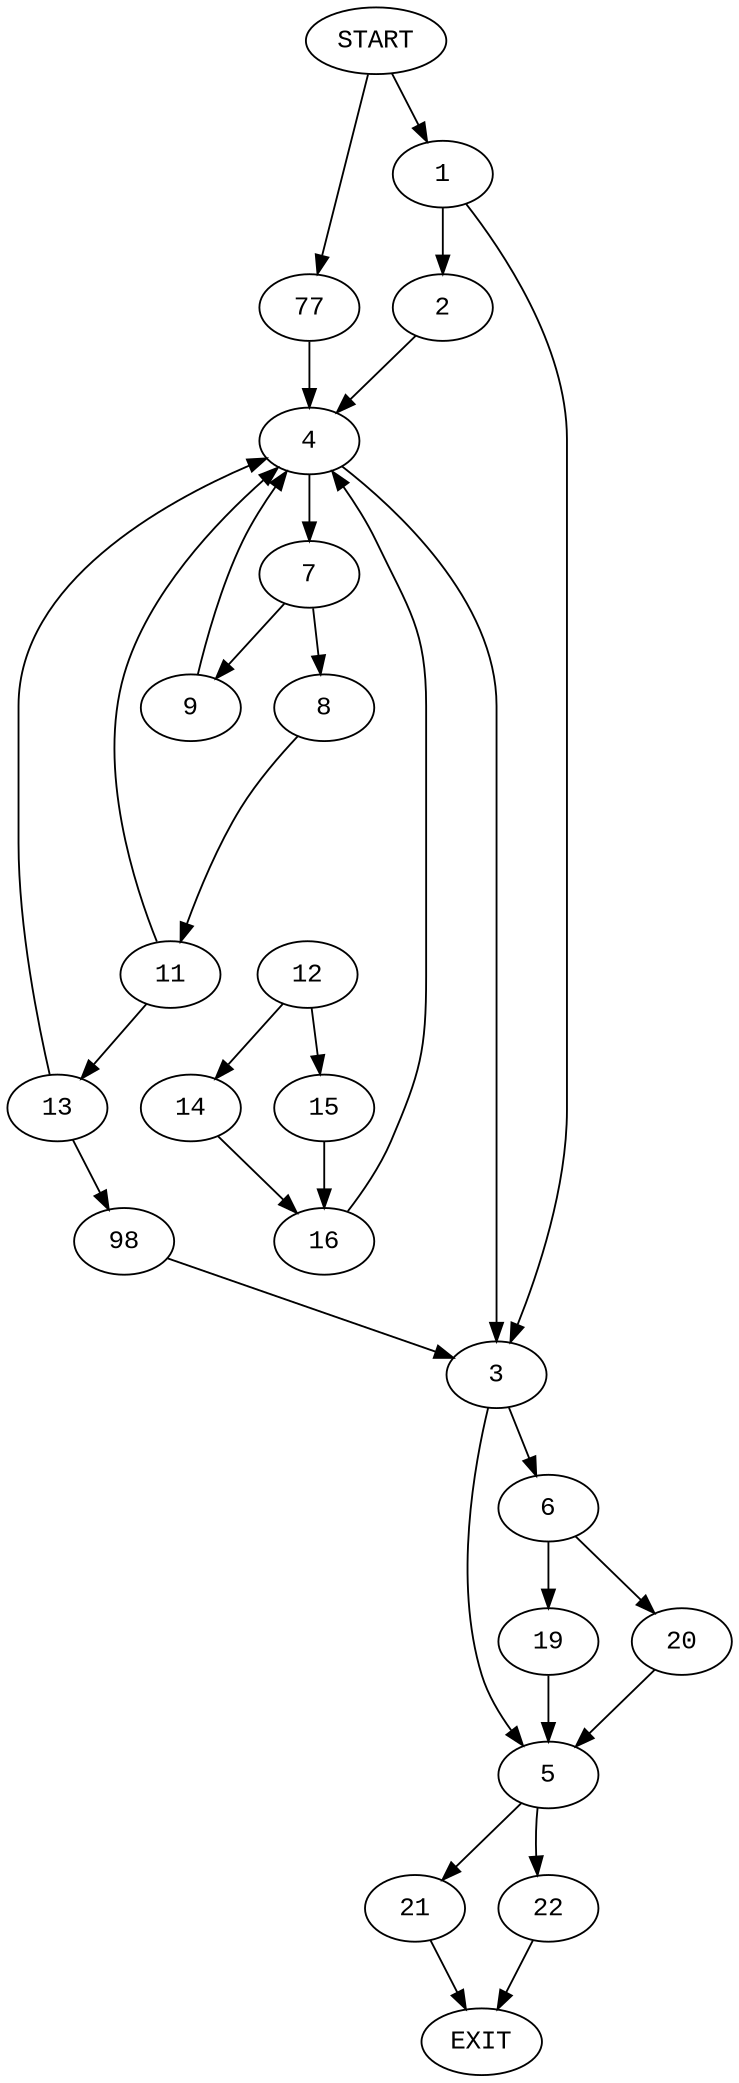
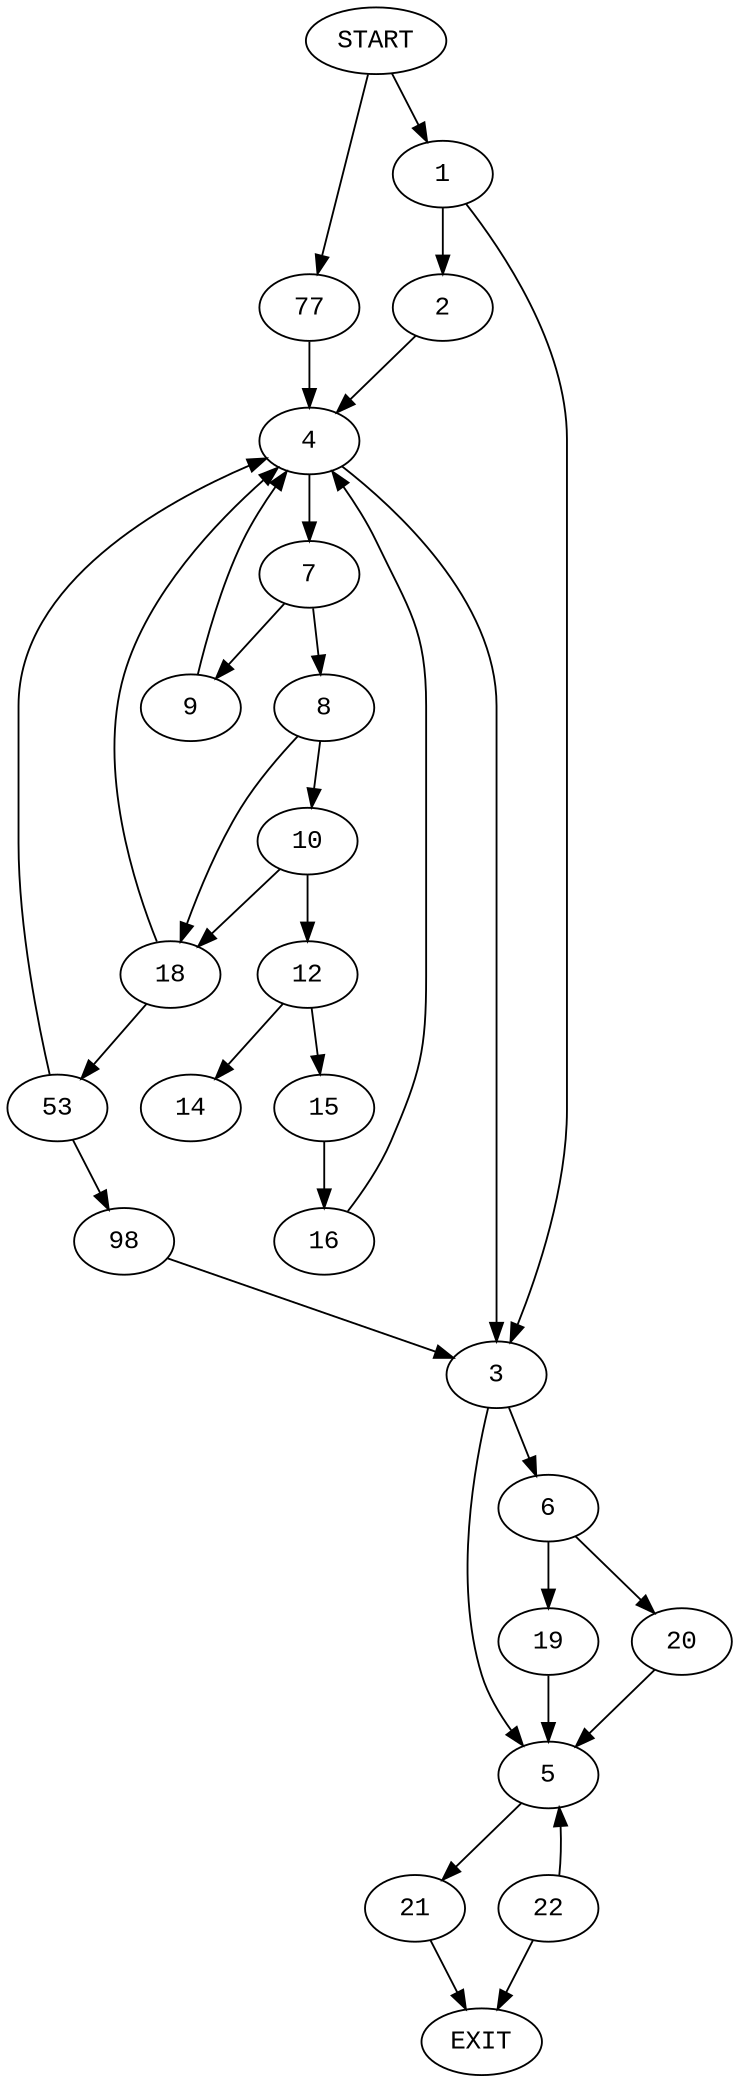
node "10": added
node "11": label "11" -> "18"
node "13": label "13" -> "53"
edge "14" -> "16": removed
edge "5" -> "22": reversed
